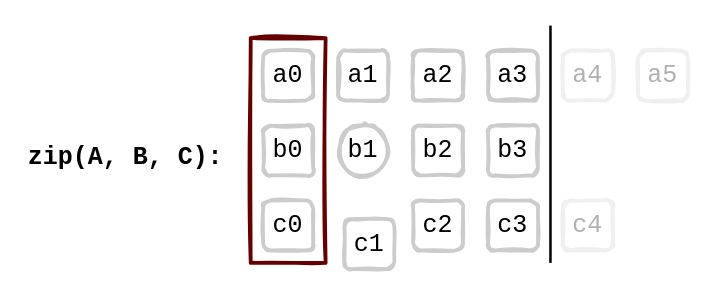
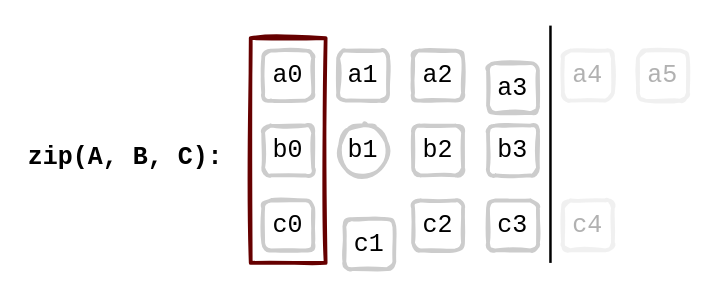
node "a3": moved (513, 76) -> (513, 88)
